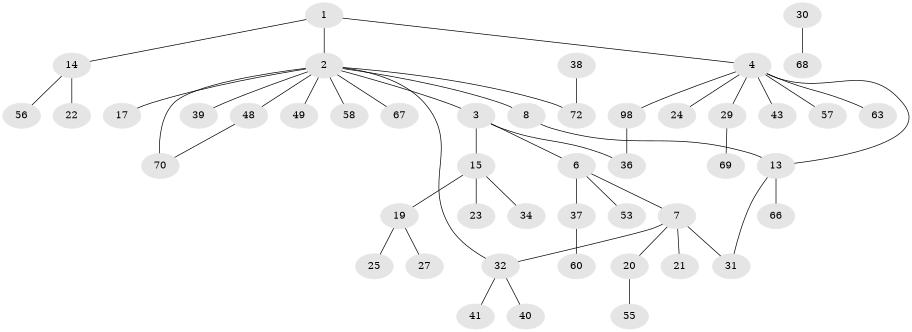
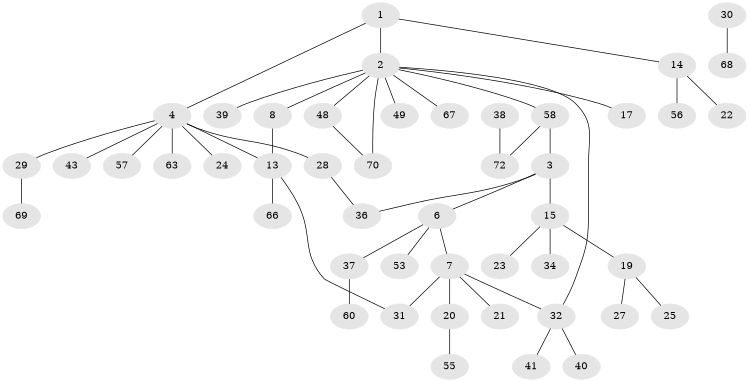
edge "2" -- "72": now "58" -- "72"
edge "2" -- "3": now "58" -- "3"
node "98": label "98" -> "28"
